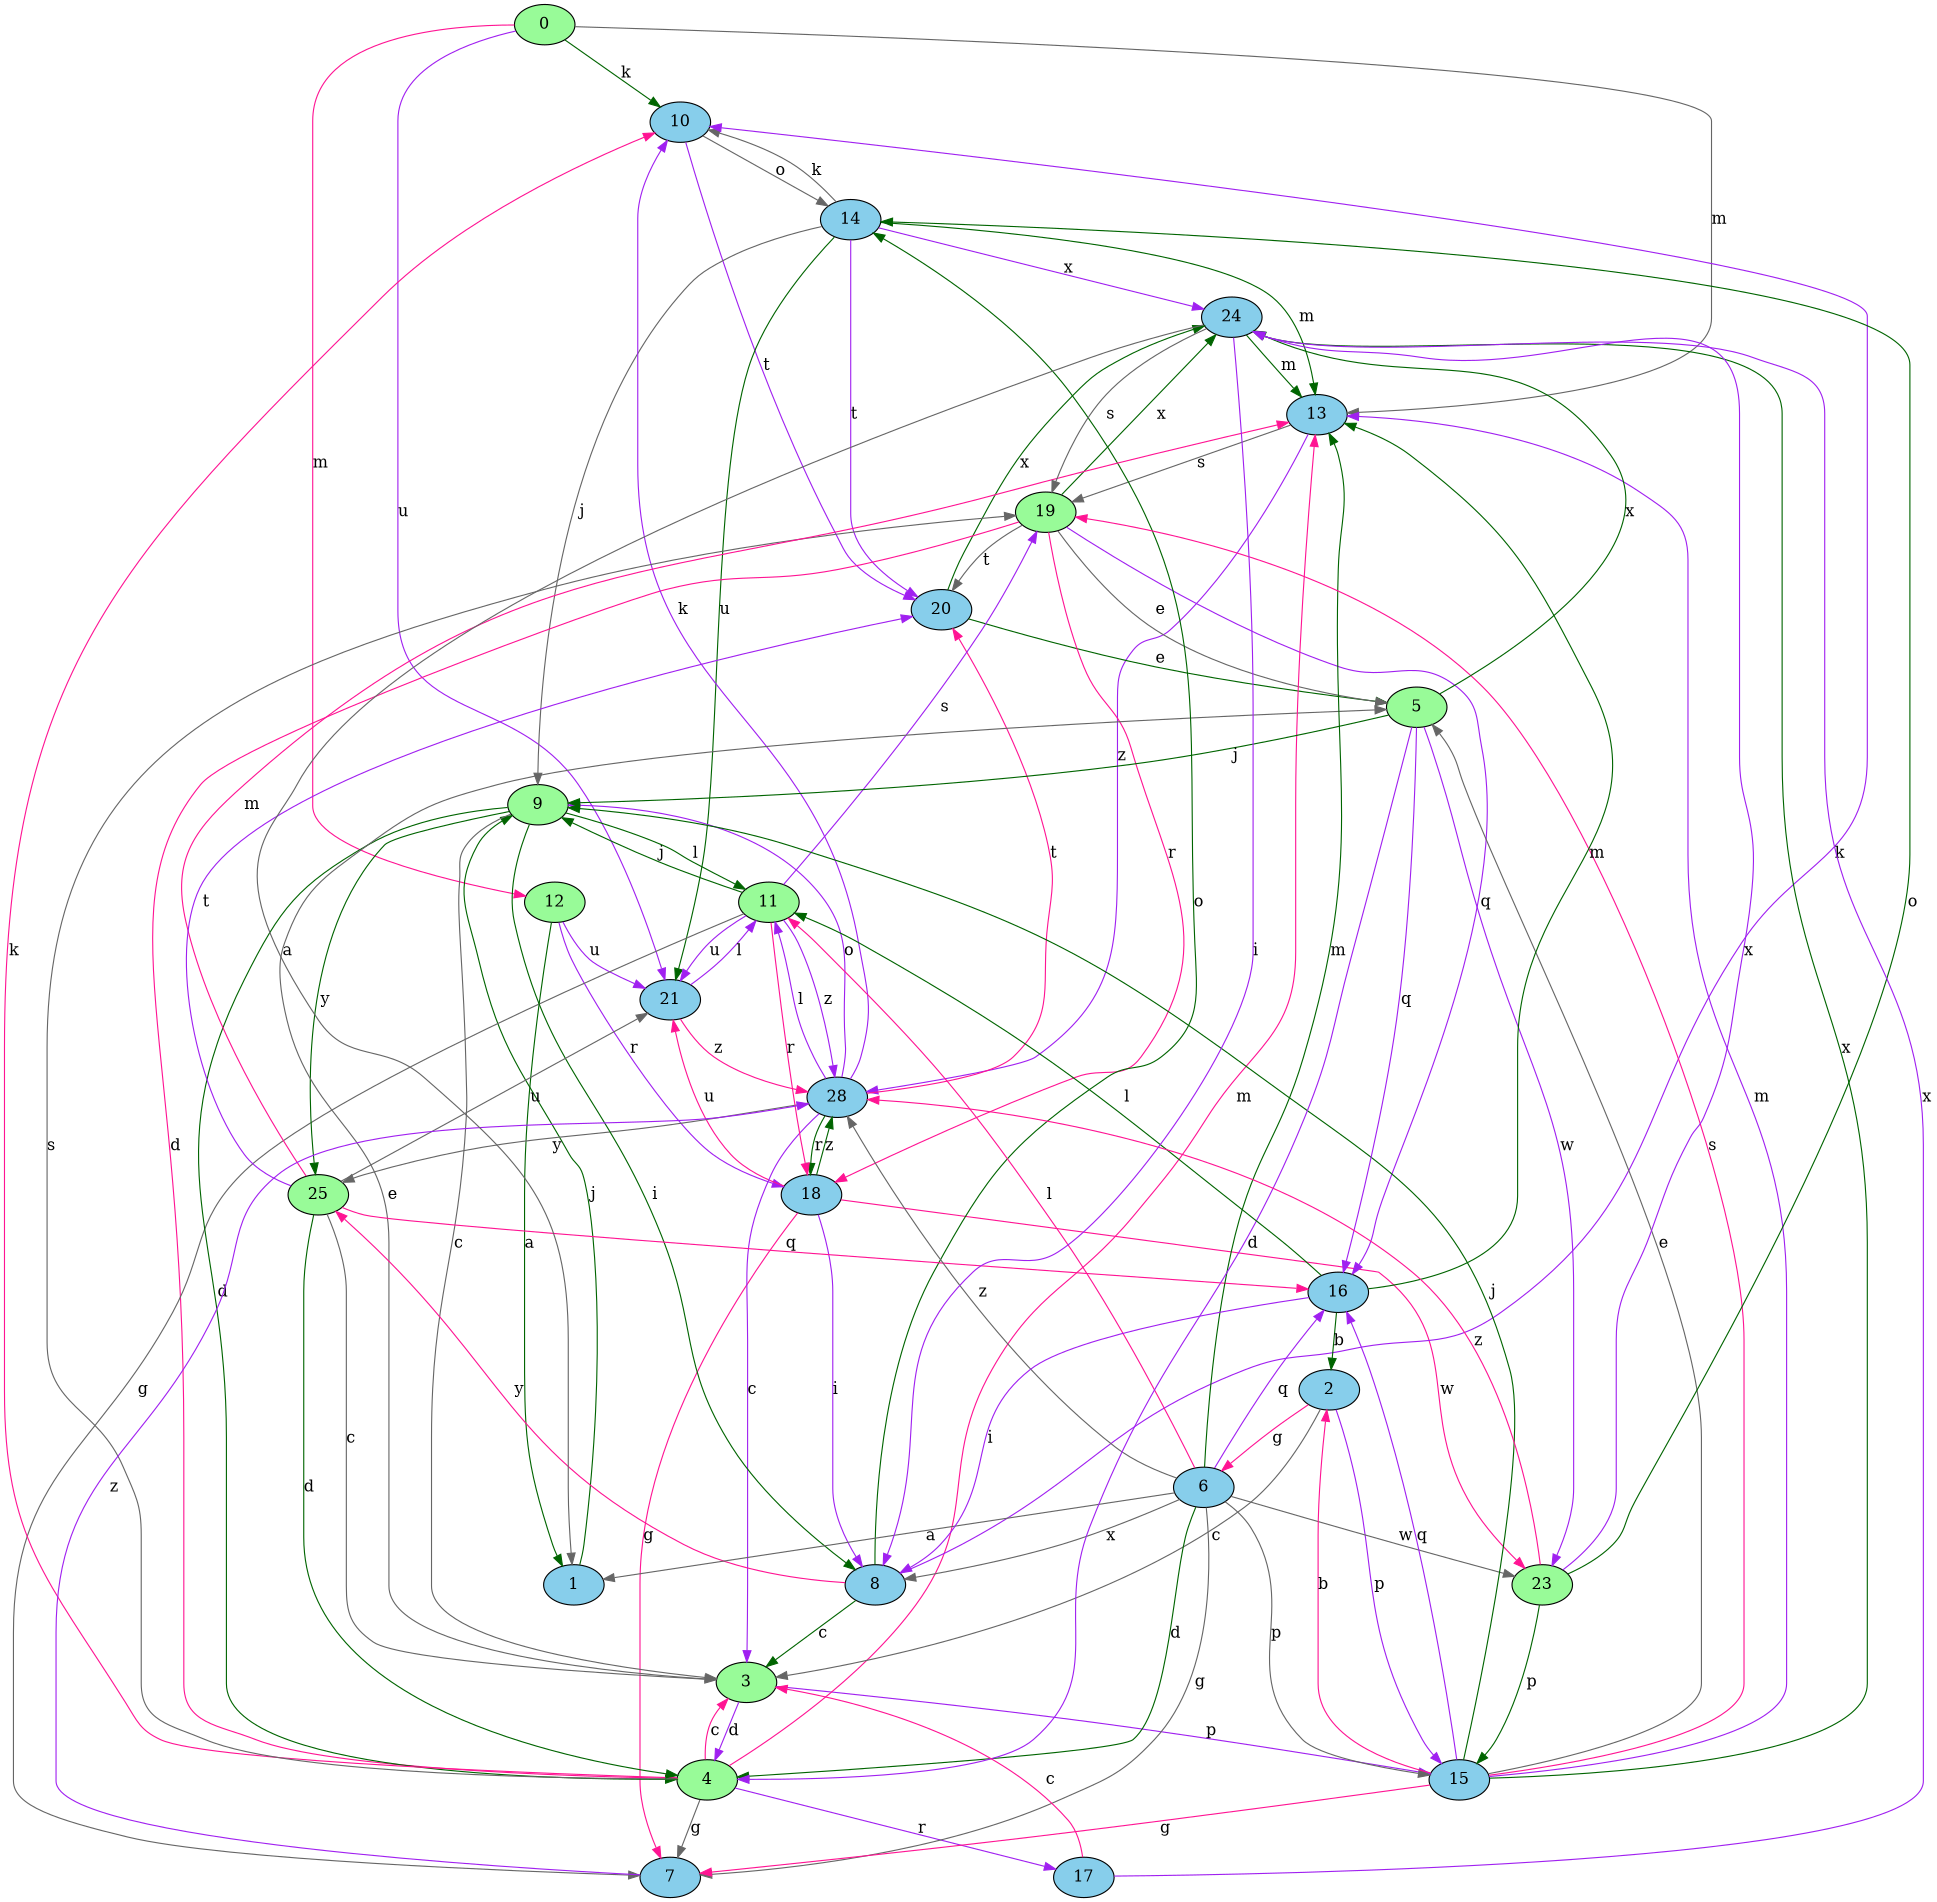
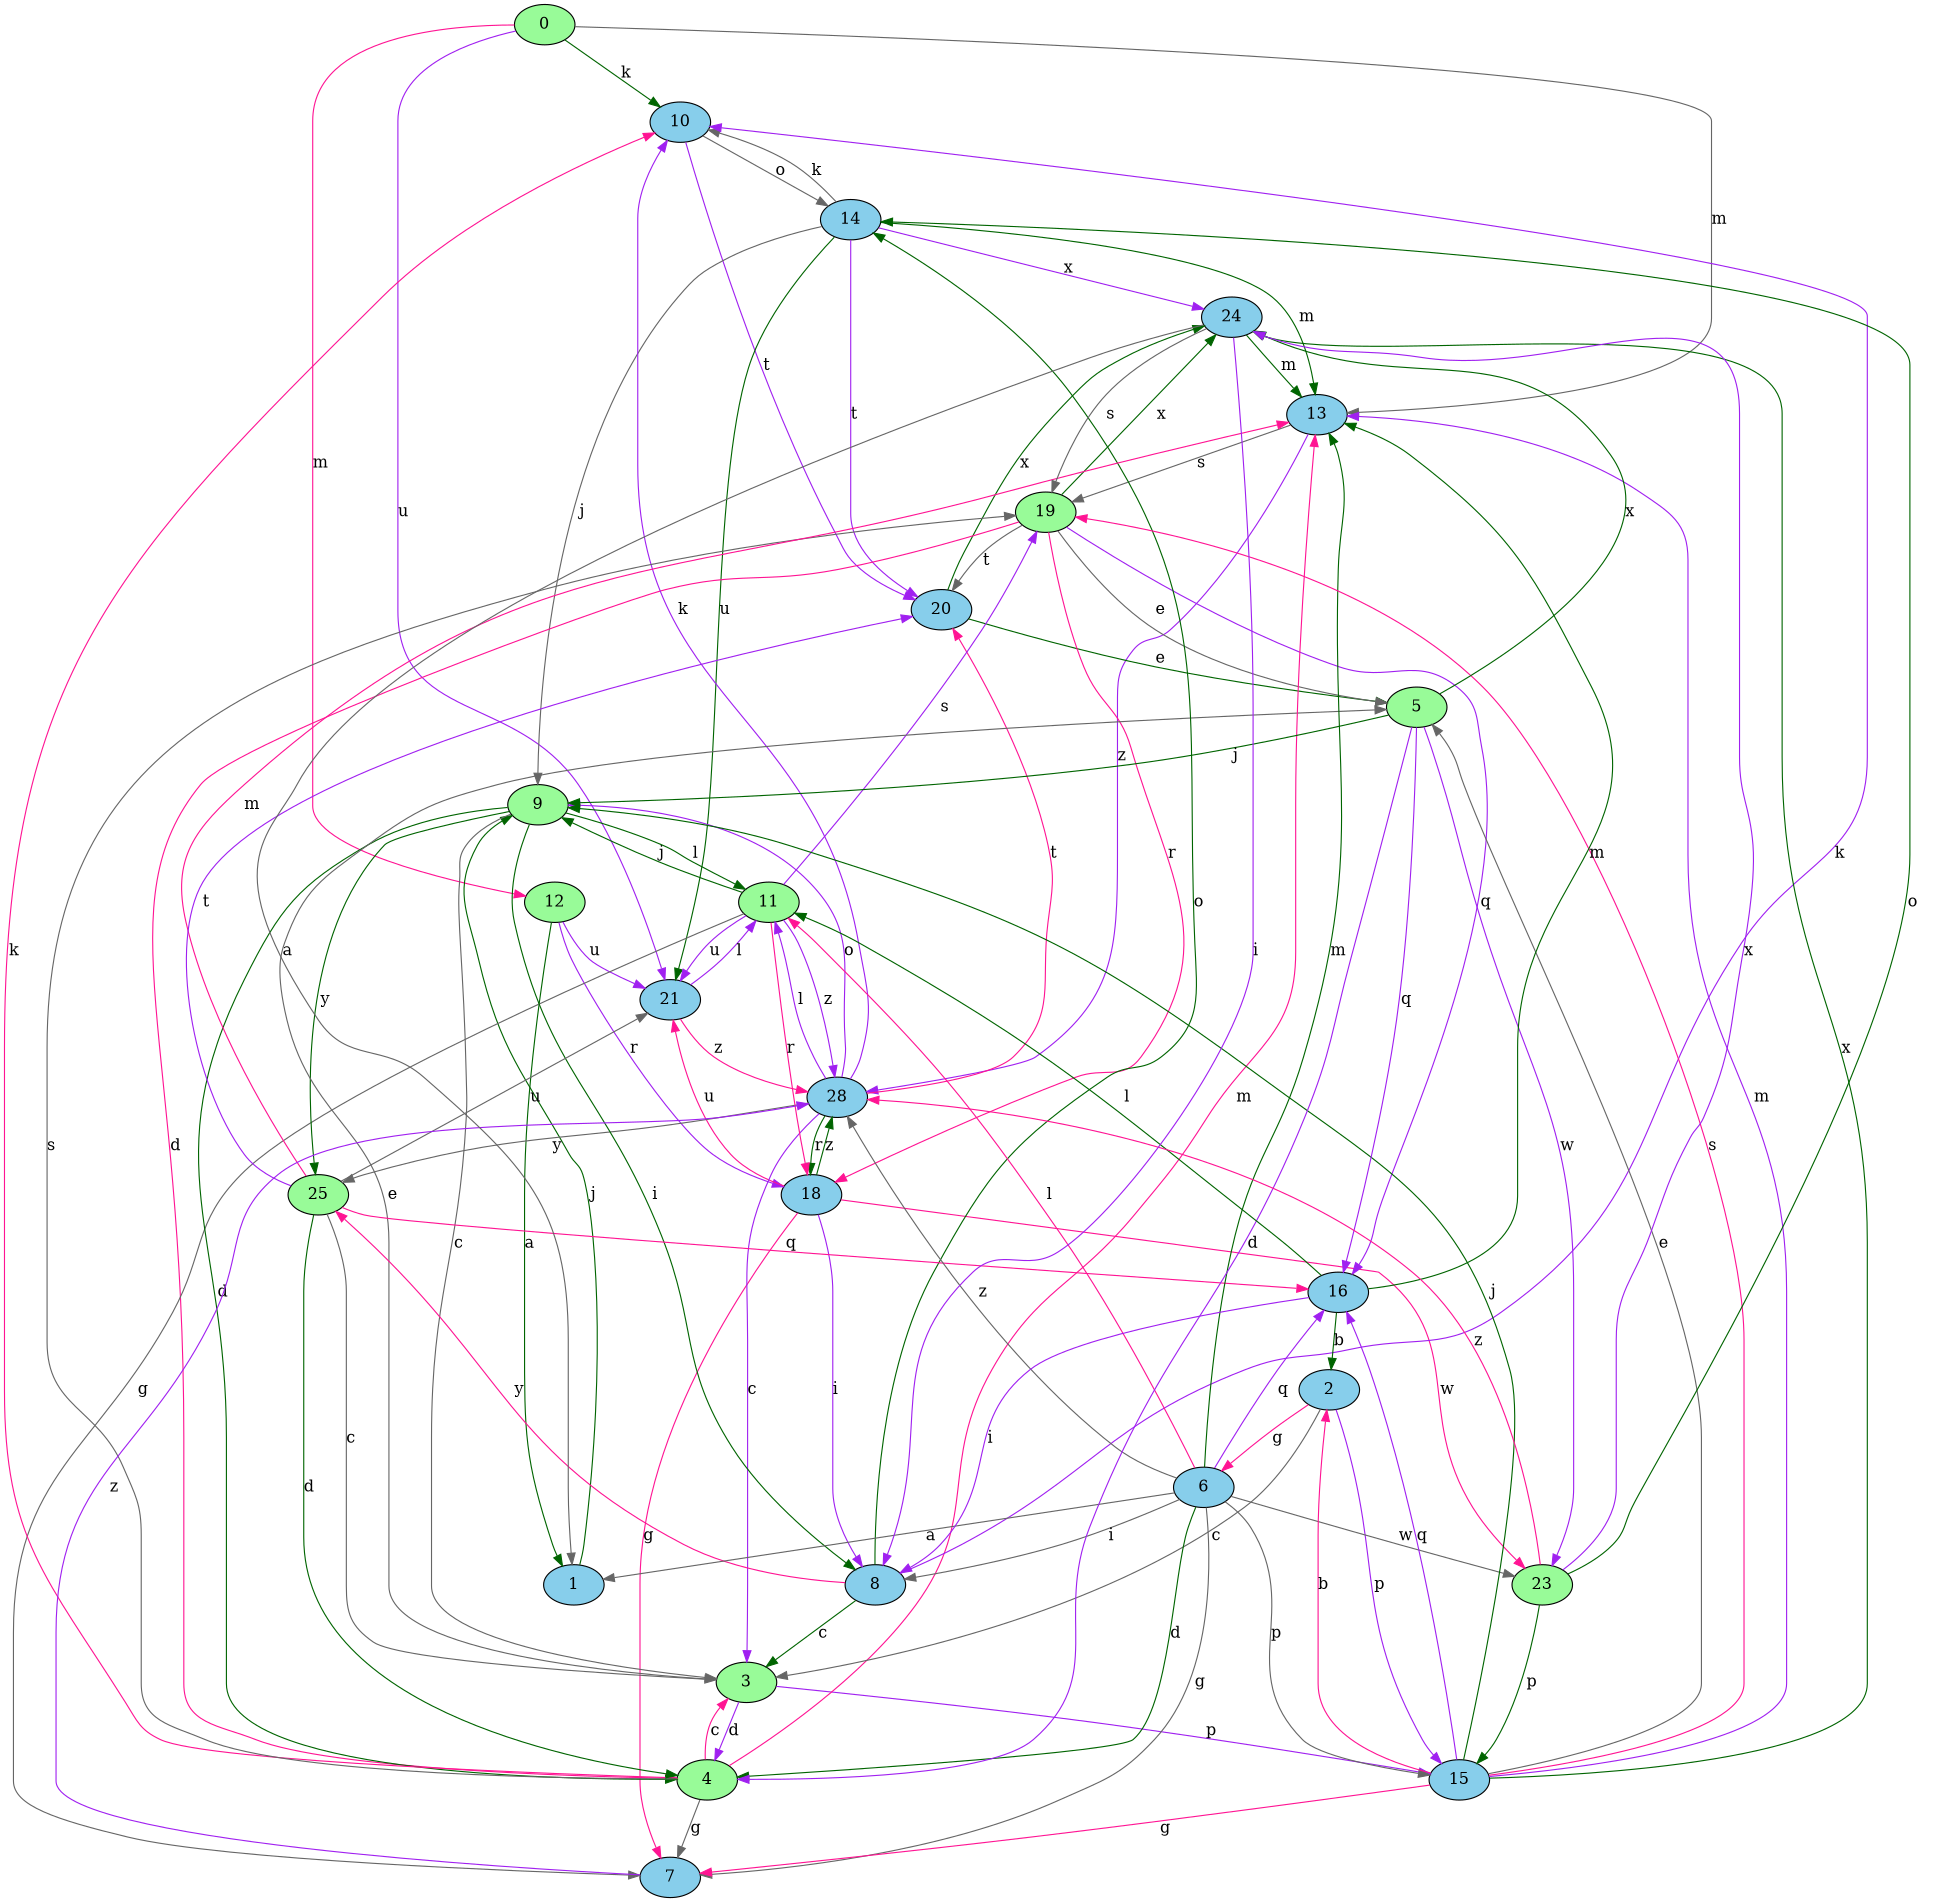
edge "6" -> "8": label "x" -> "i"
node "17": removed
